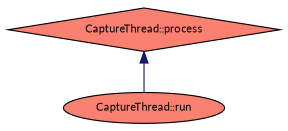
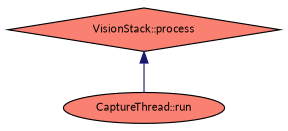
node "CaptureThread::process": label "CaptureThread::process" -> "VisionStack::process"
